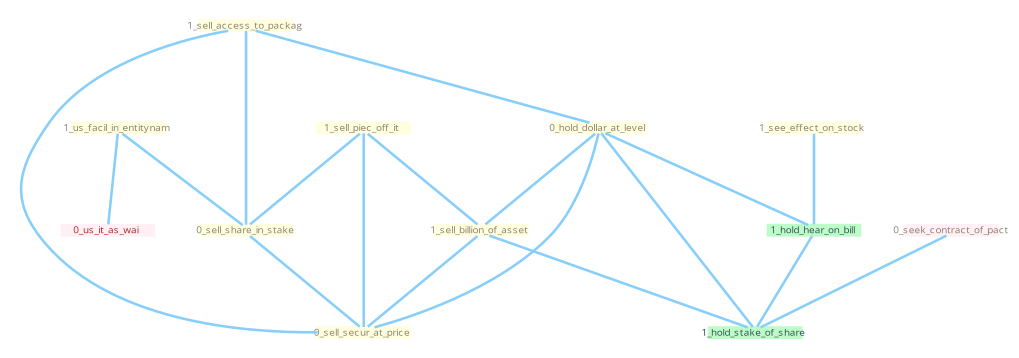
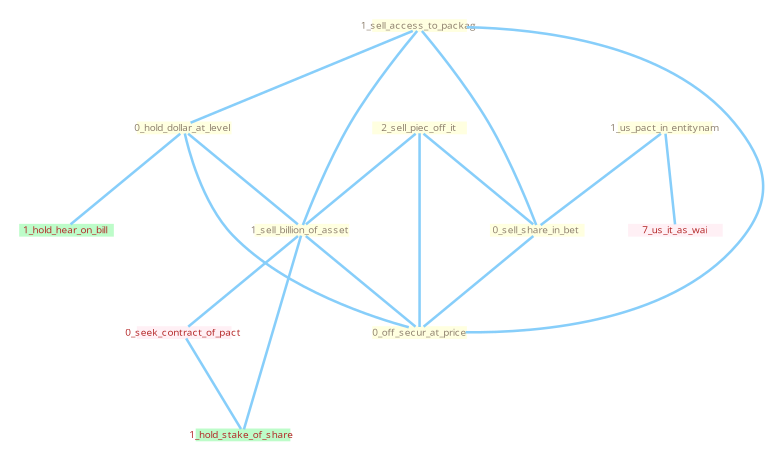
edge "1_sell_access_to_packag" -- "1_sell_billion_of_asset": added
node "1_us_facil_in_entitynam": label "1_us_facil_in_entitynam" -> "1_us_pact_in_entitynam"
node "1_sell_piec_off_it": label "1_sell_piec_off_it" -> "2_sell_piec_off_it"
node "1_see_effect_on_stock": removed
node "0_us_it_as_wai": label "0_us_it_as_wai" -> "7_us_it_as_wai"
node "0_sell_share_in_stake": label "0_sell_share_in_stake" -> "0_sell_share_in_bet"
edge "0_hold_dollar_at_level" -- "1_hold_stake_of_share": removed
node "1_hold_hear_on_bill": fontcolor #2f4f4f -> #b22222
node "0_seek_contract_of_pact": fontcolor #8b7d6b -> #b22222
edge "1_sell_billion_of_asset" -- "0_seek_contract_of_pact": added
edge "1_hold_hear_on_bill" -- "1_hold_stake_of_share": removed
node "0_sell_secur_at_price": label "0_sell_secur_at_price" -> "0_off_secur_at_price"
node "1_hold_stake_of_share": fontcolor #2f4f4f -> #b22222
